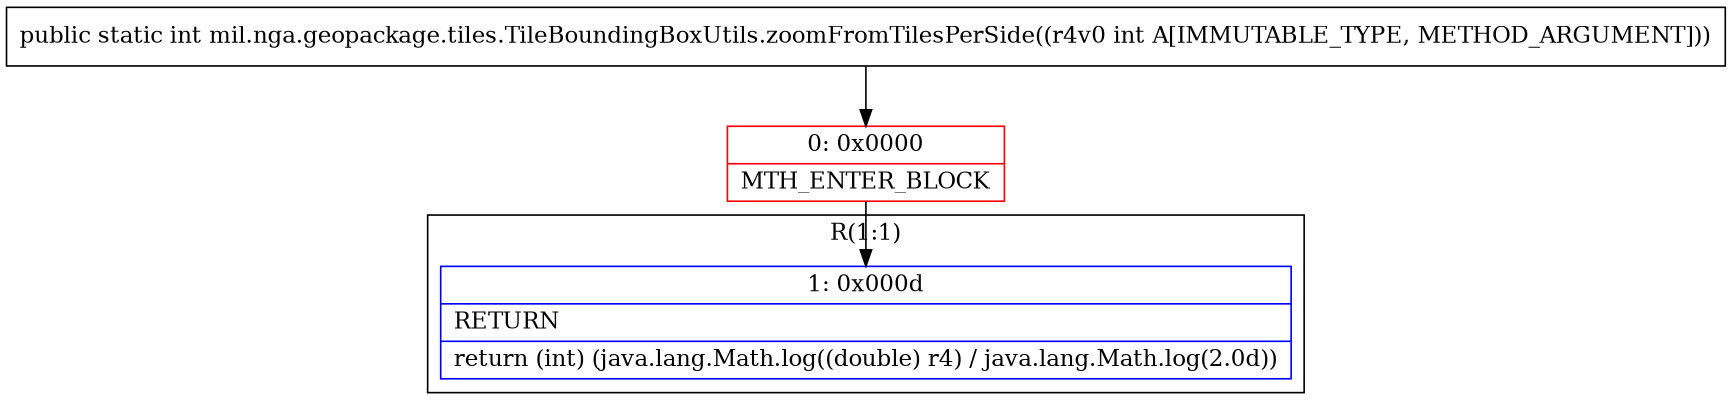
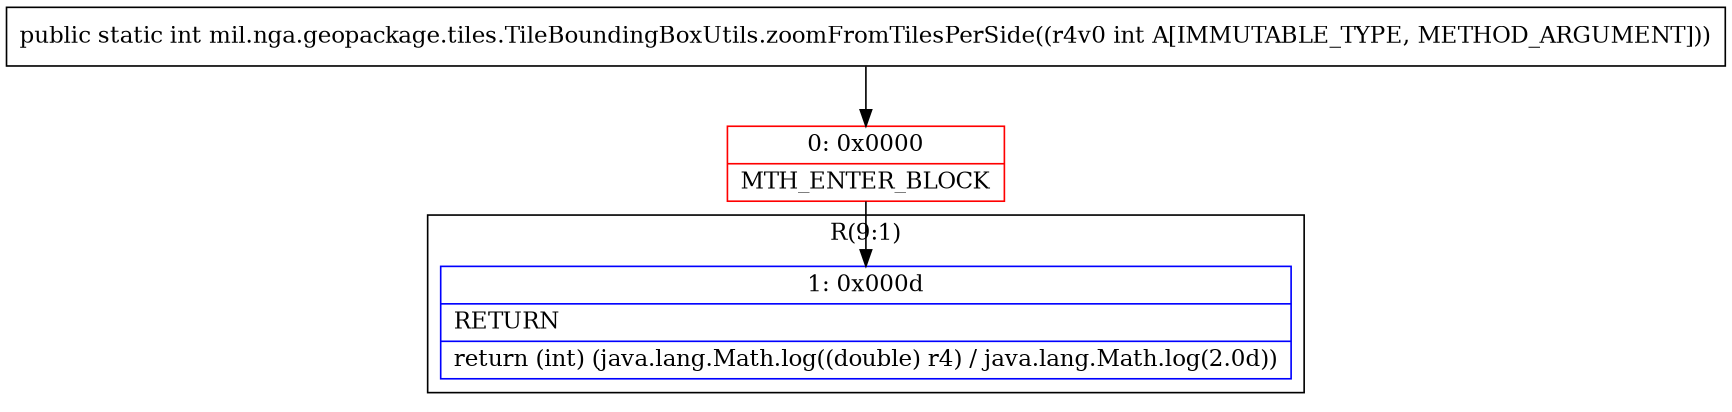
cluster "R(1:1)": label "R(1:1)" -> "R(9:1)"
